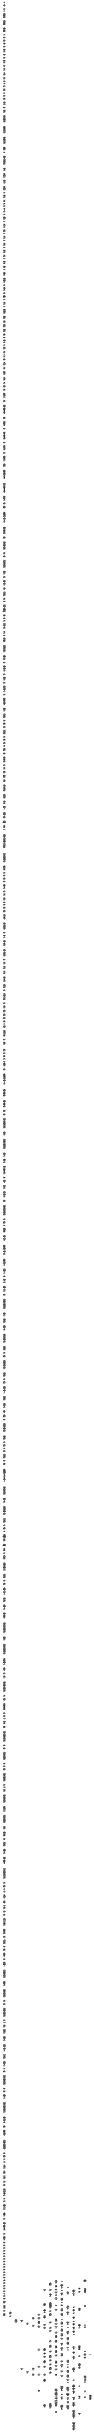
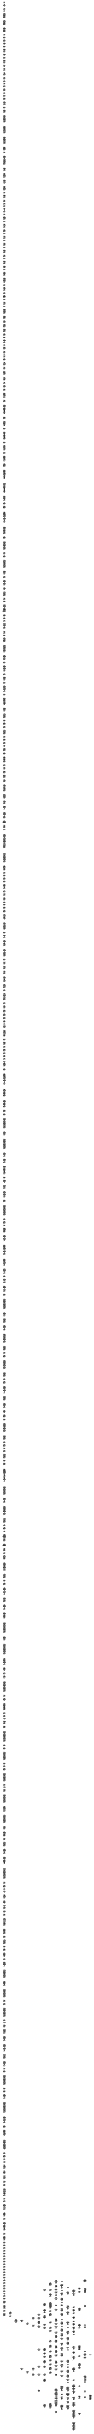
node "# 0x185c JUMPDEST PUSHX Data JUMP": added
